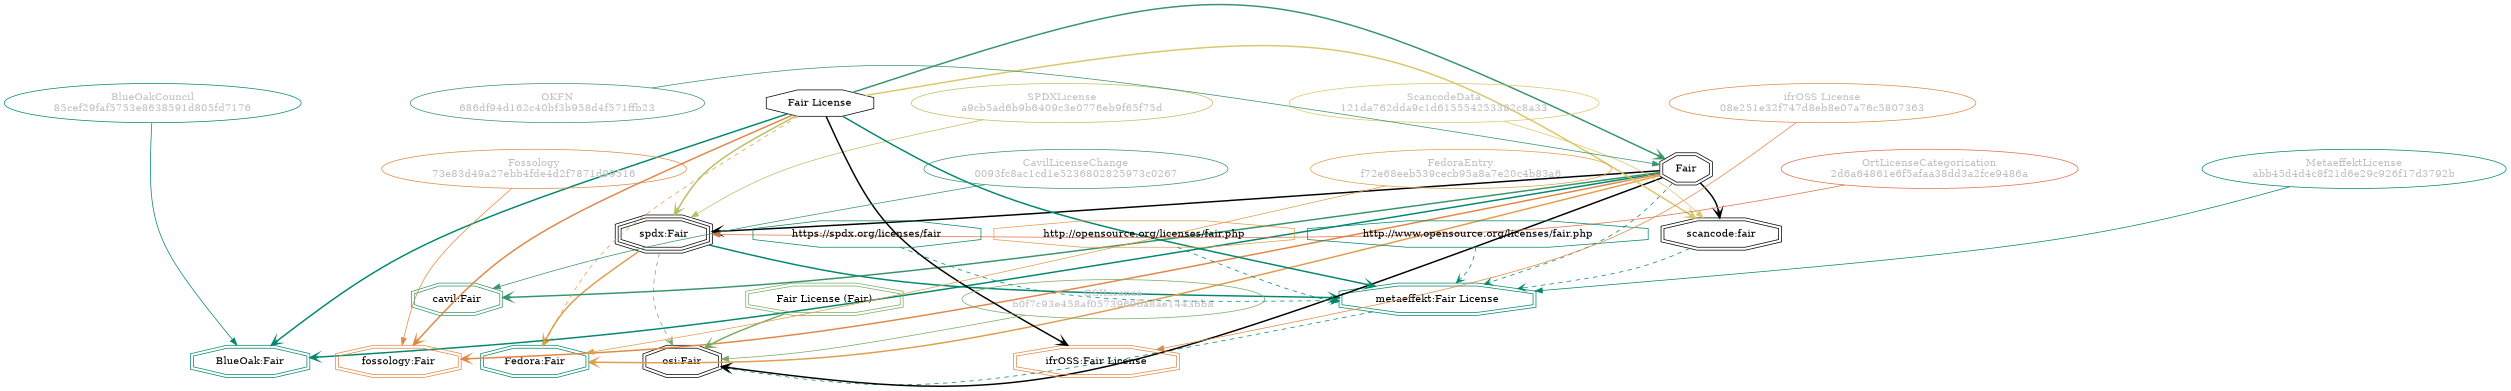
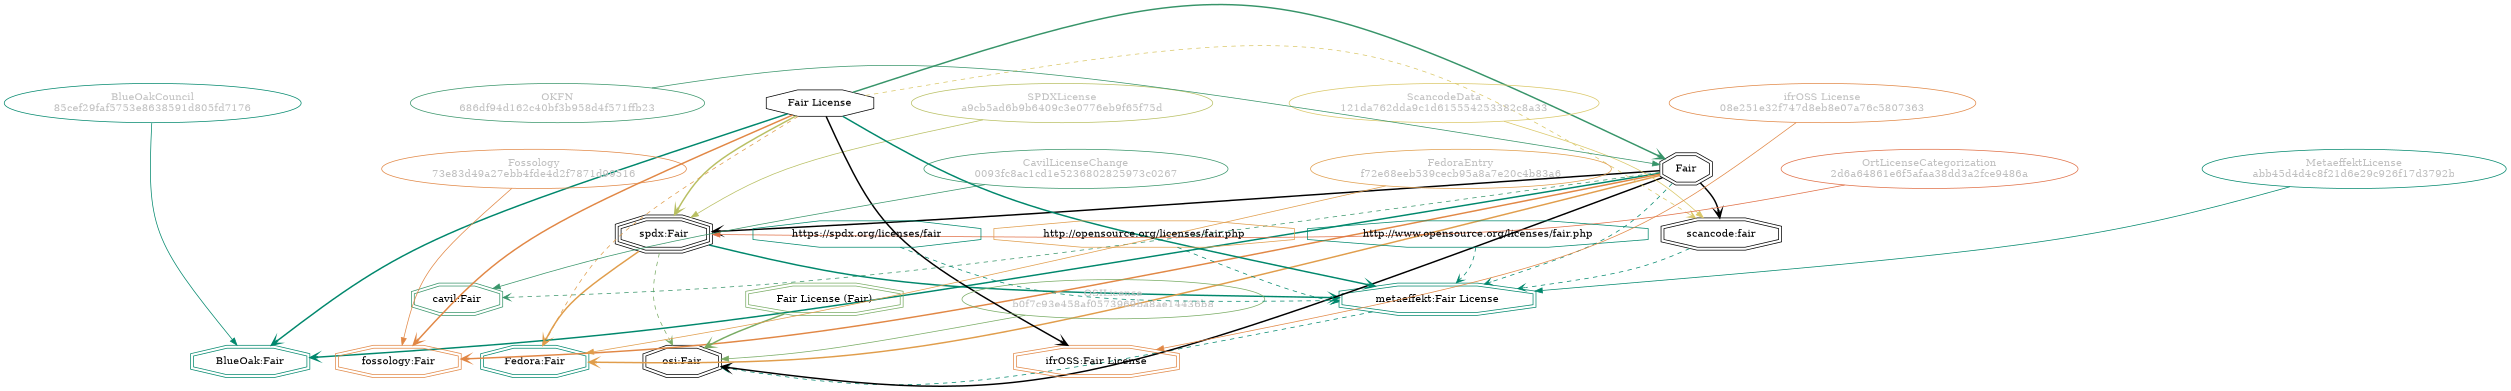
edge "Fair License" -> "scancode:fair": style bold -> dashed
edge "Fair" -> "cavil:Fair": style bold -> dashed
edge "http://opensource.org/licenses/fair.php" -> "metaeffekt:Fair License": arrowhead normal -> vee
